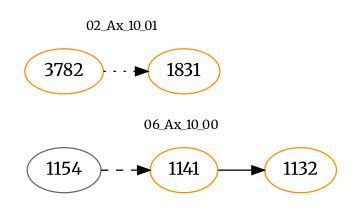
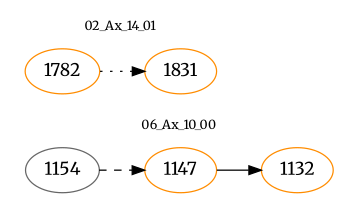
cluster "02_Ax_10_01": label "02_Ax_10_01" -> "02_Ax_14_01"
node "3782": label "3782" -> "1782"
node "1141": label "1141" -> "1147"
